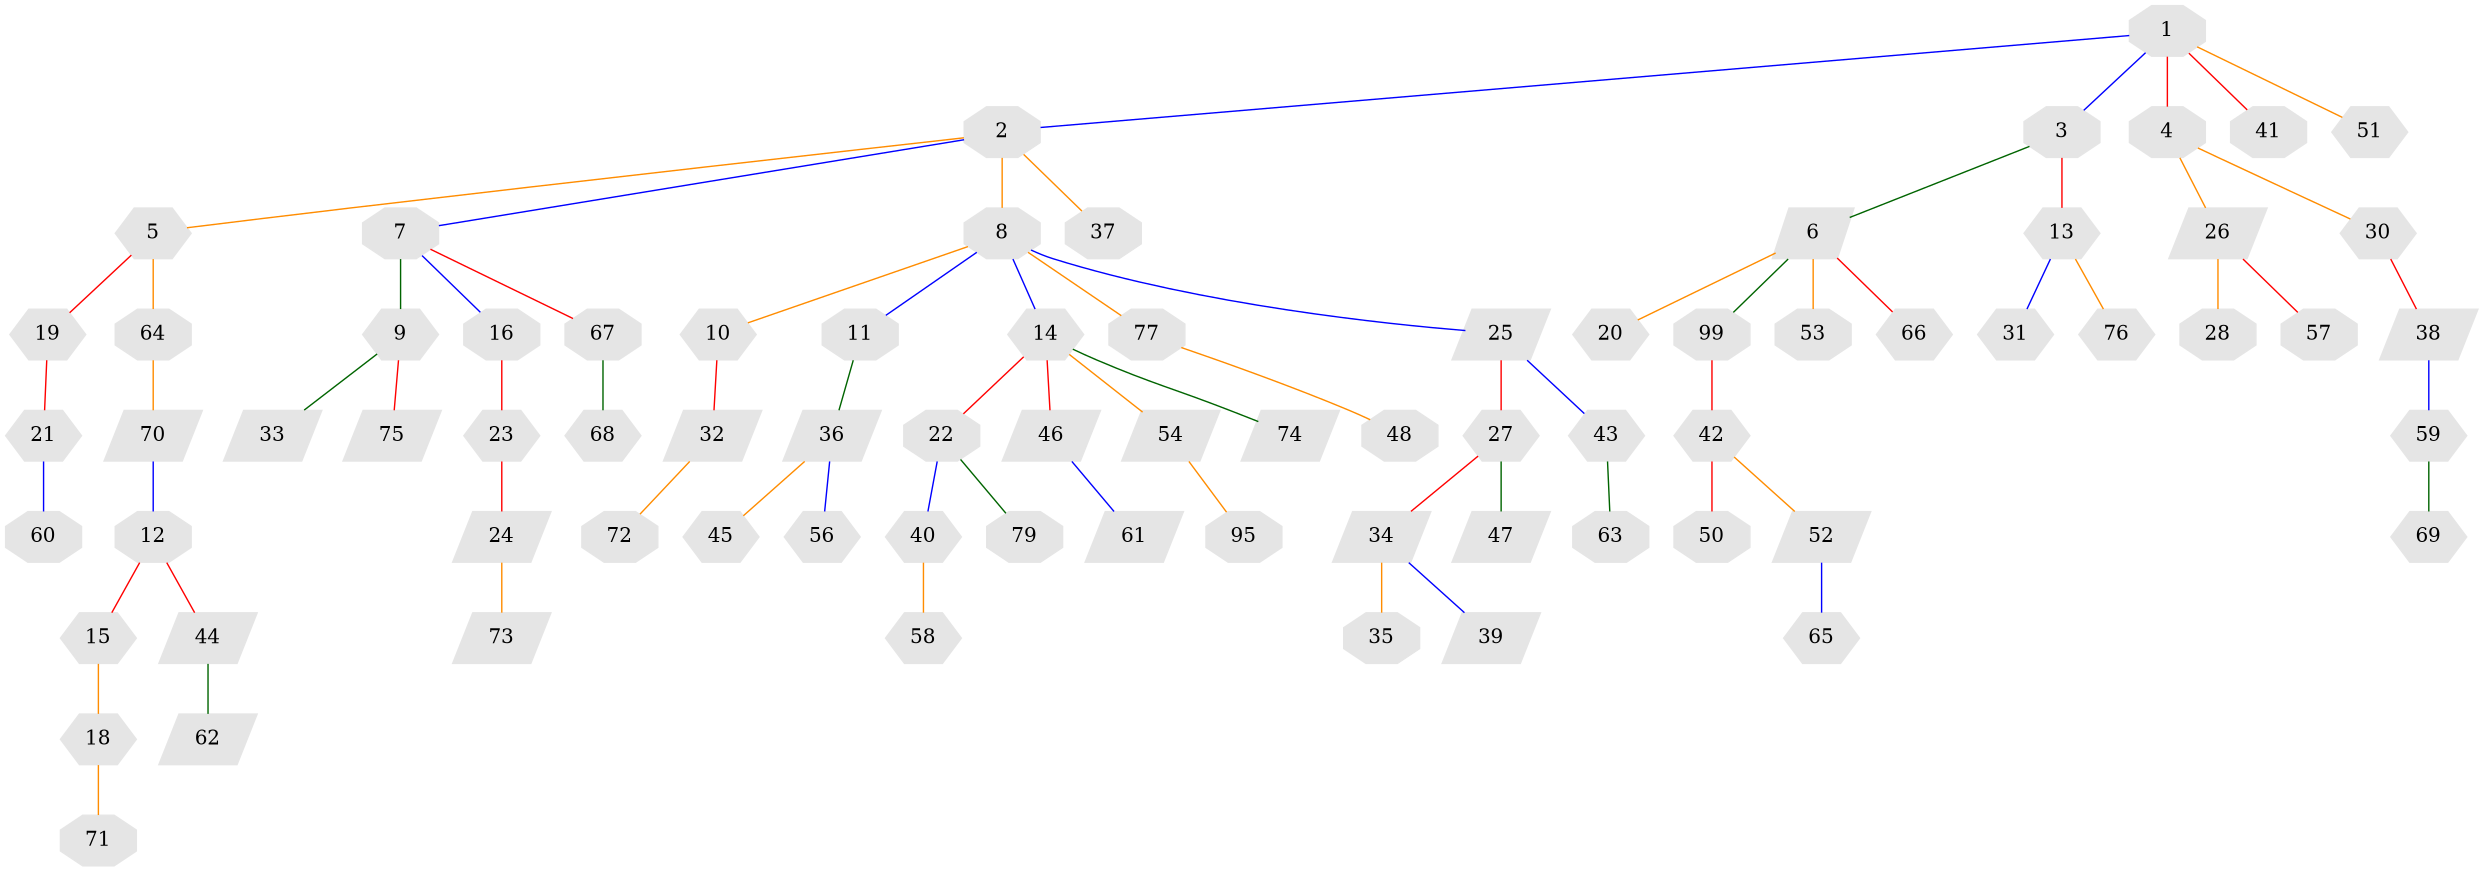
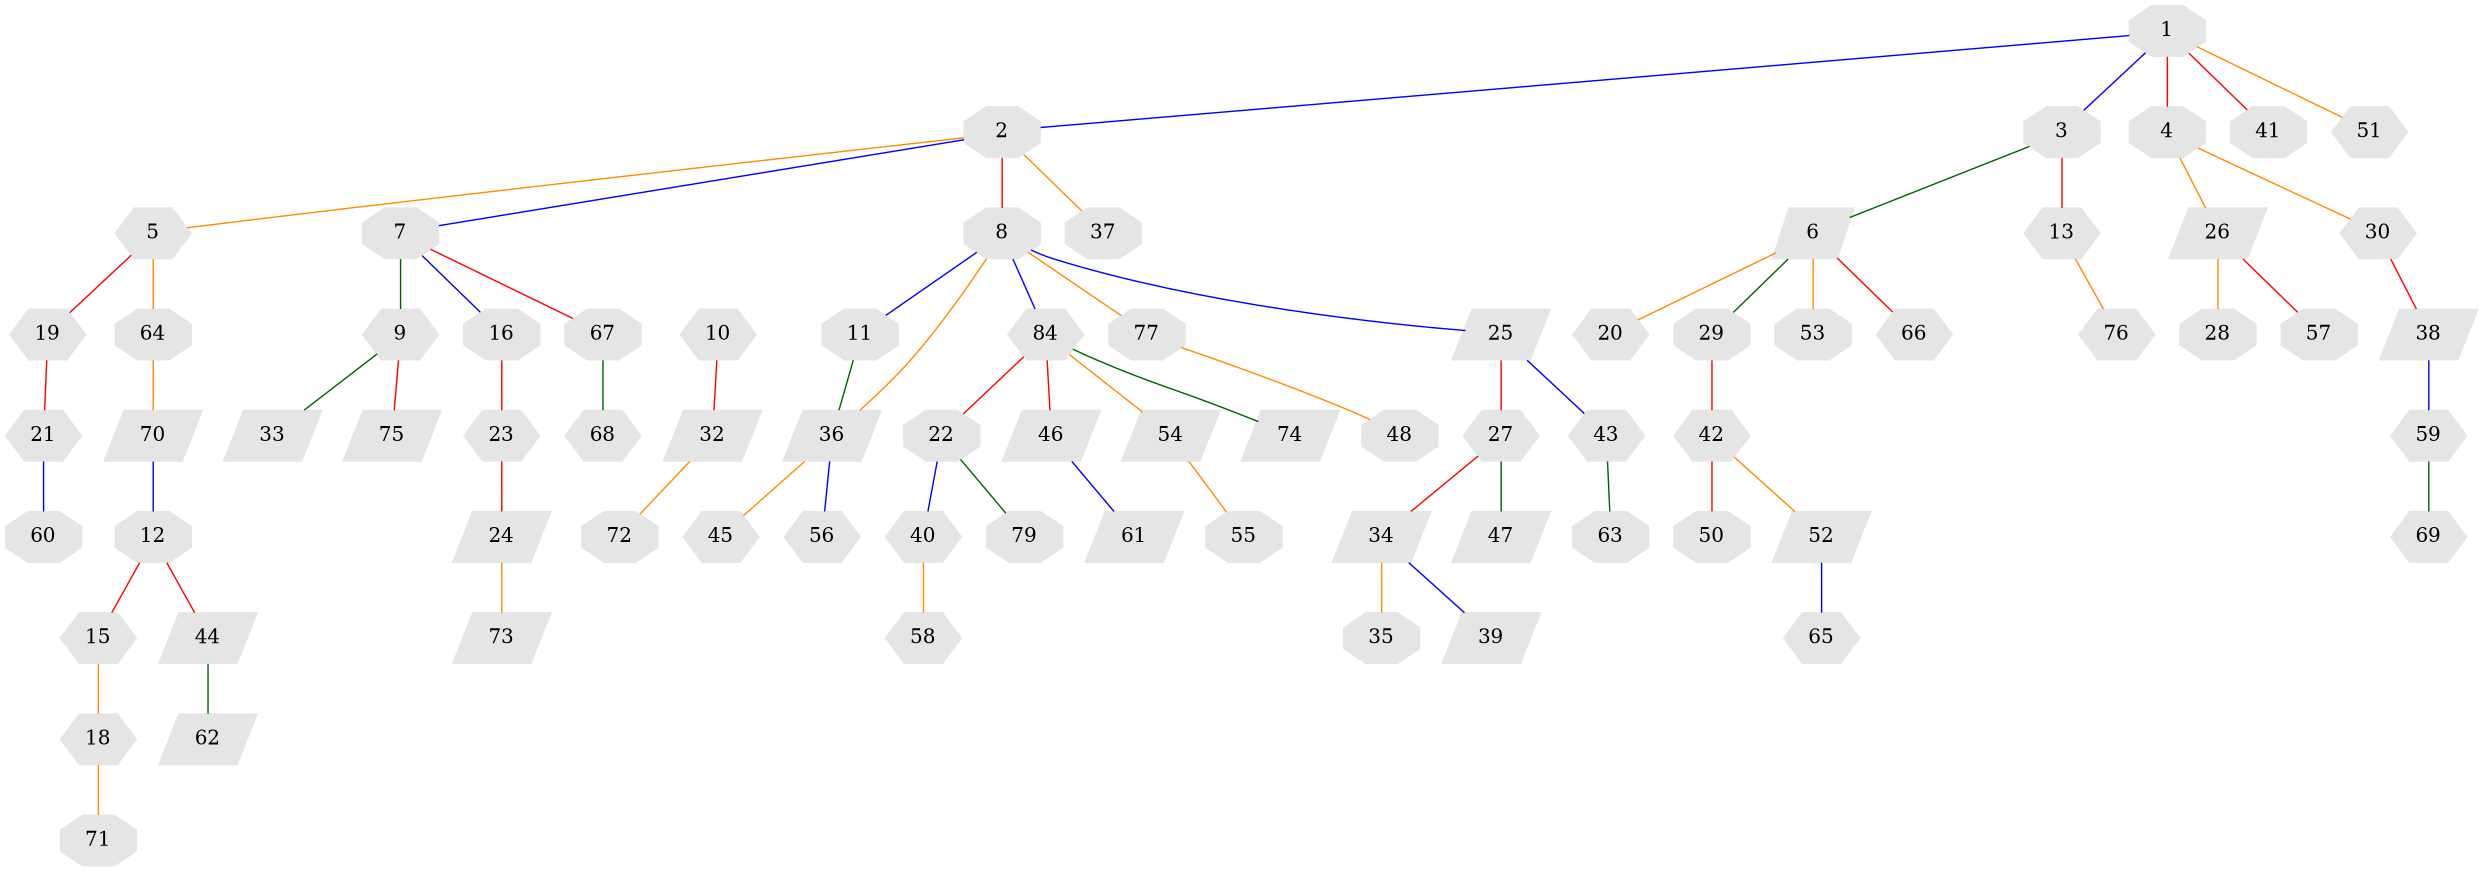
edge "2" -- "8": color darkorange -> red
edge "8" -- "10": now "8" -- "36"
node "14": label "14" -> "84"
node "99": label "99" -> "29"
node "31": removed
node "95": label "95" -> "55"
